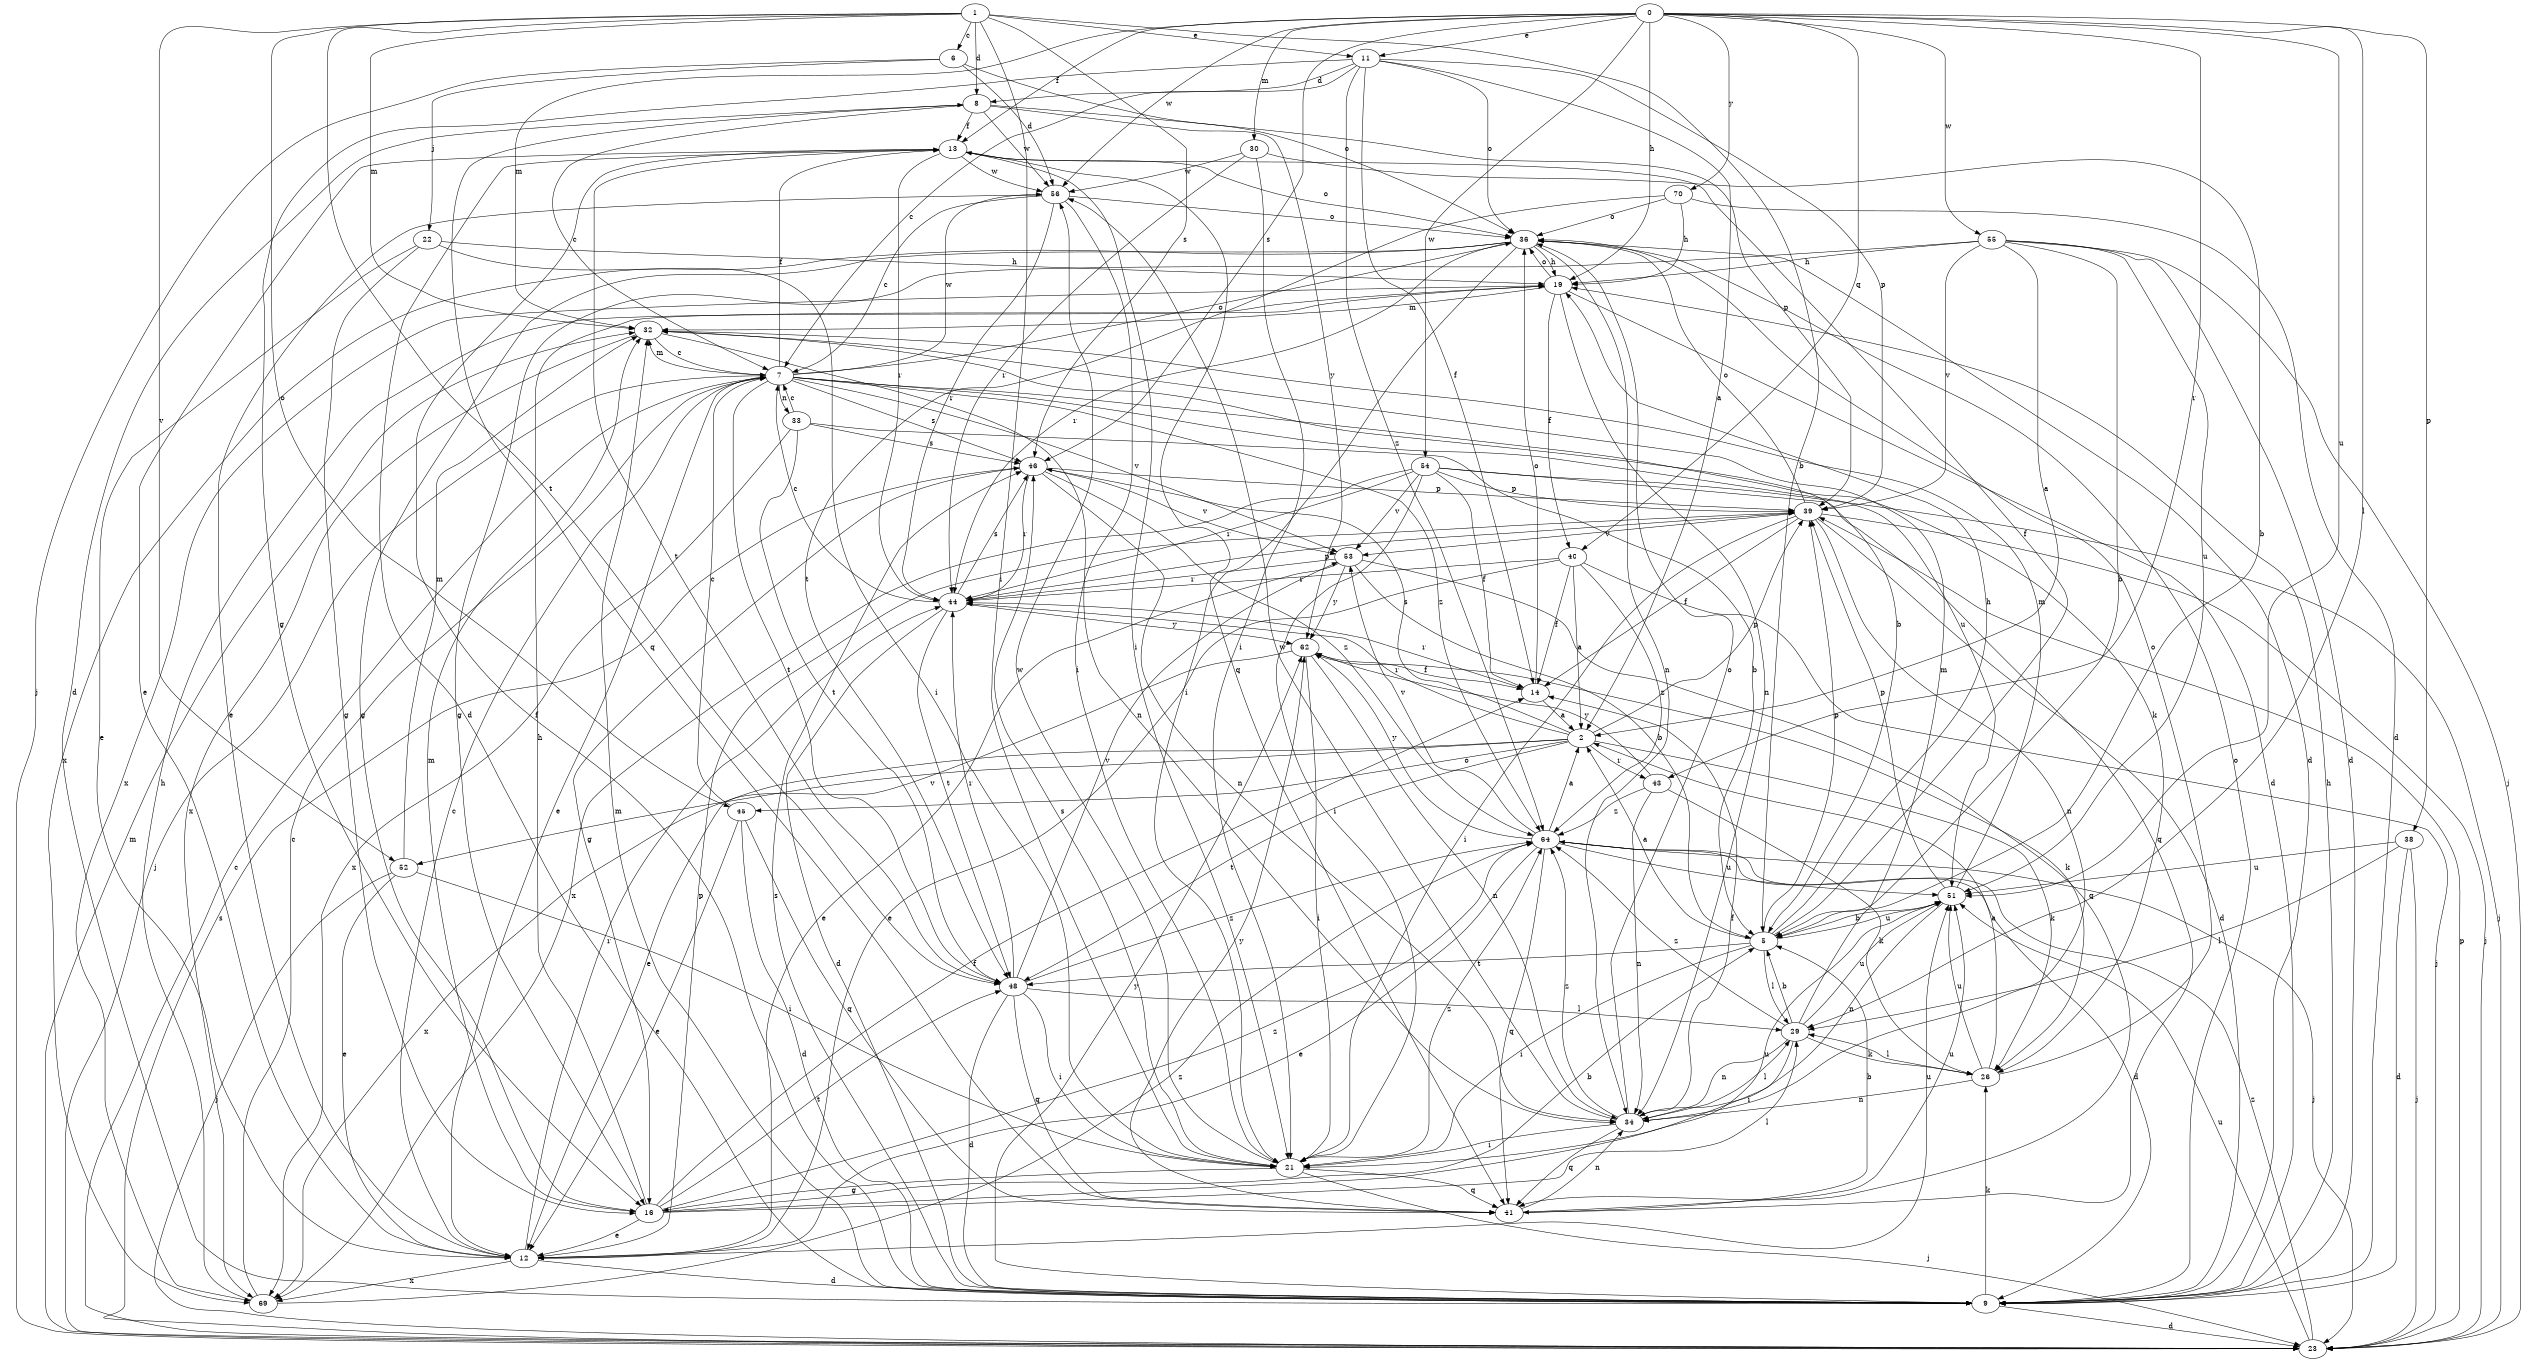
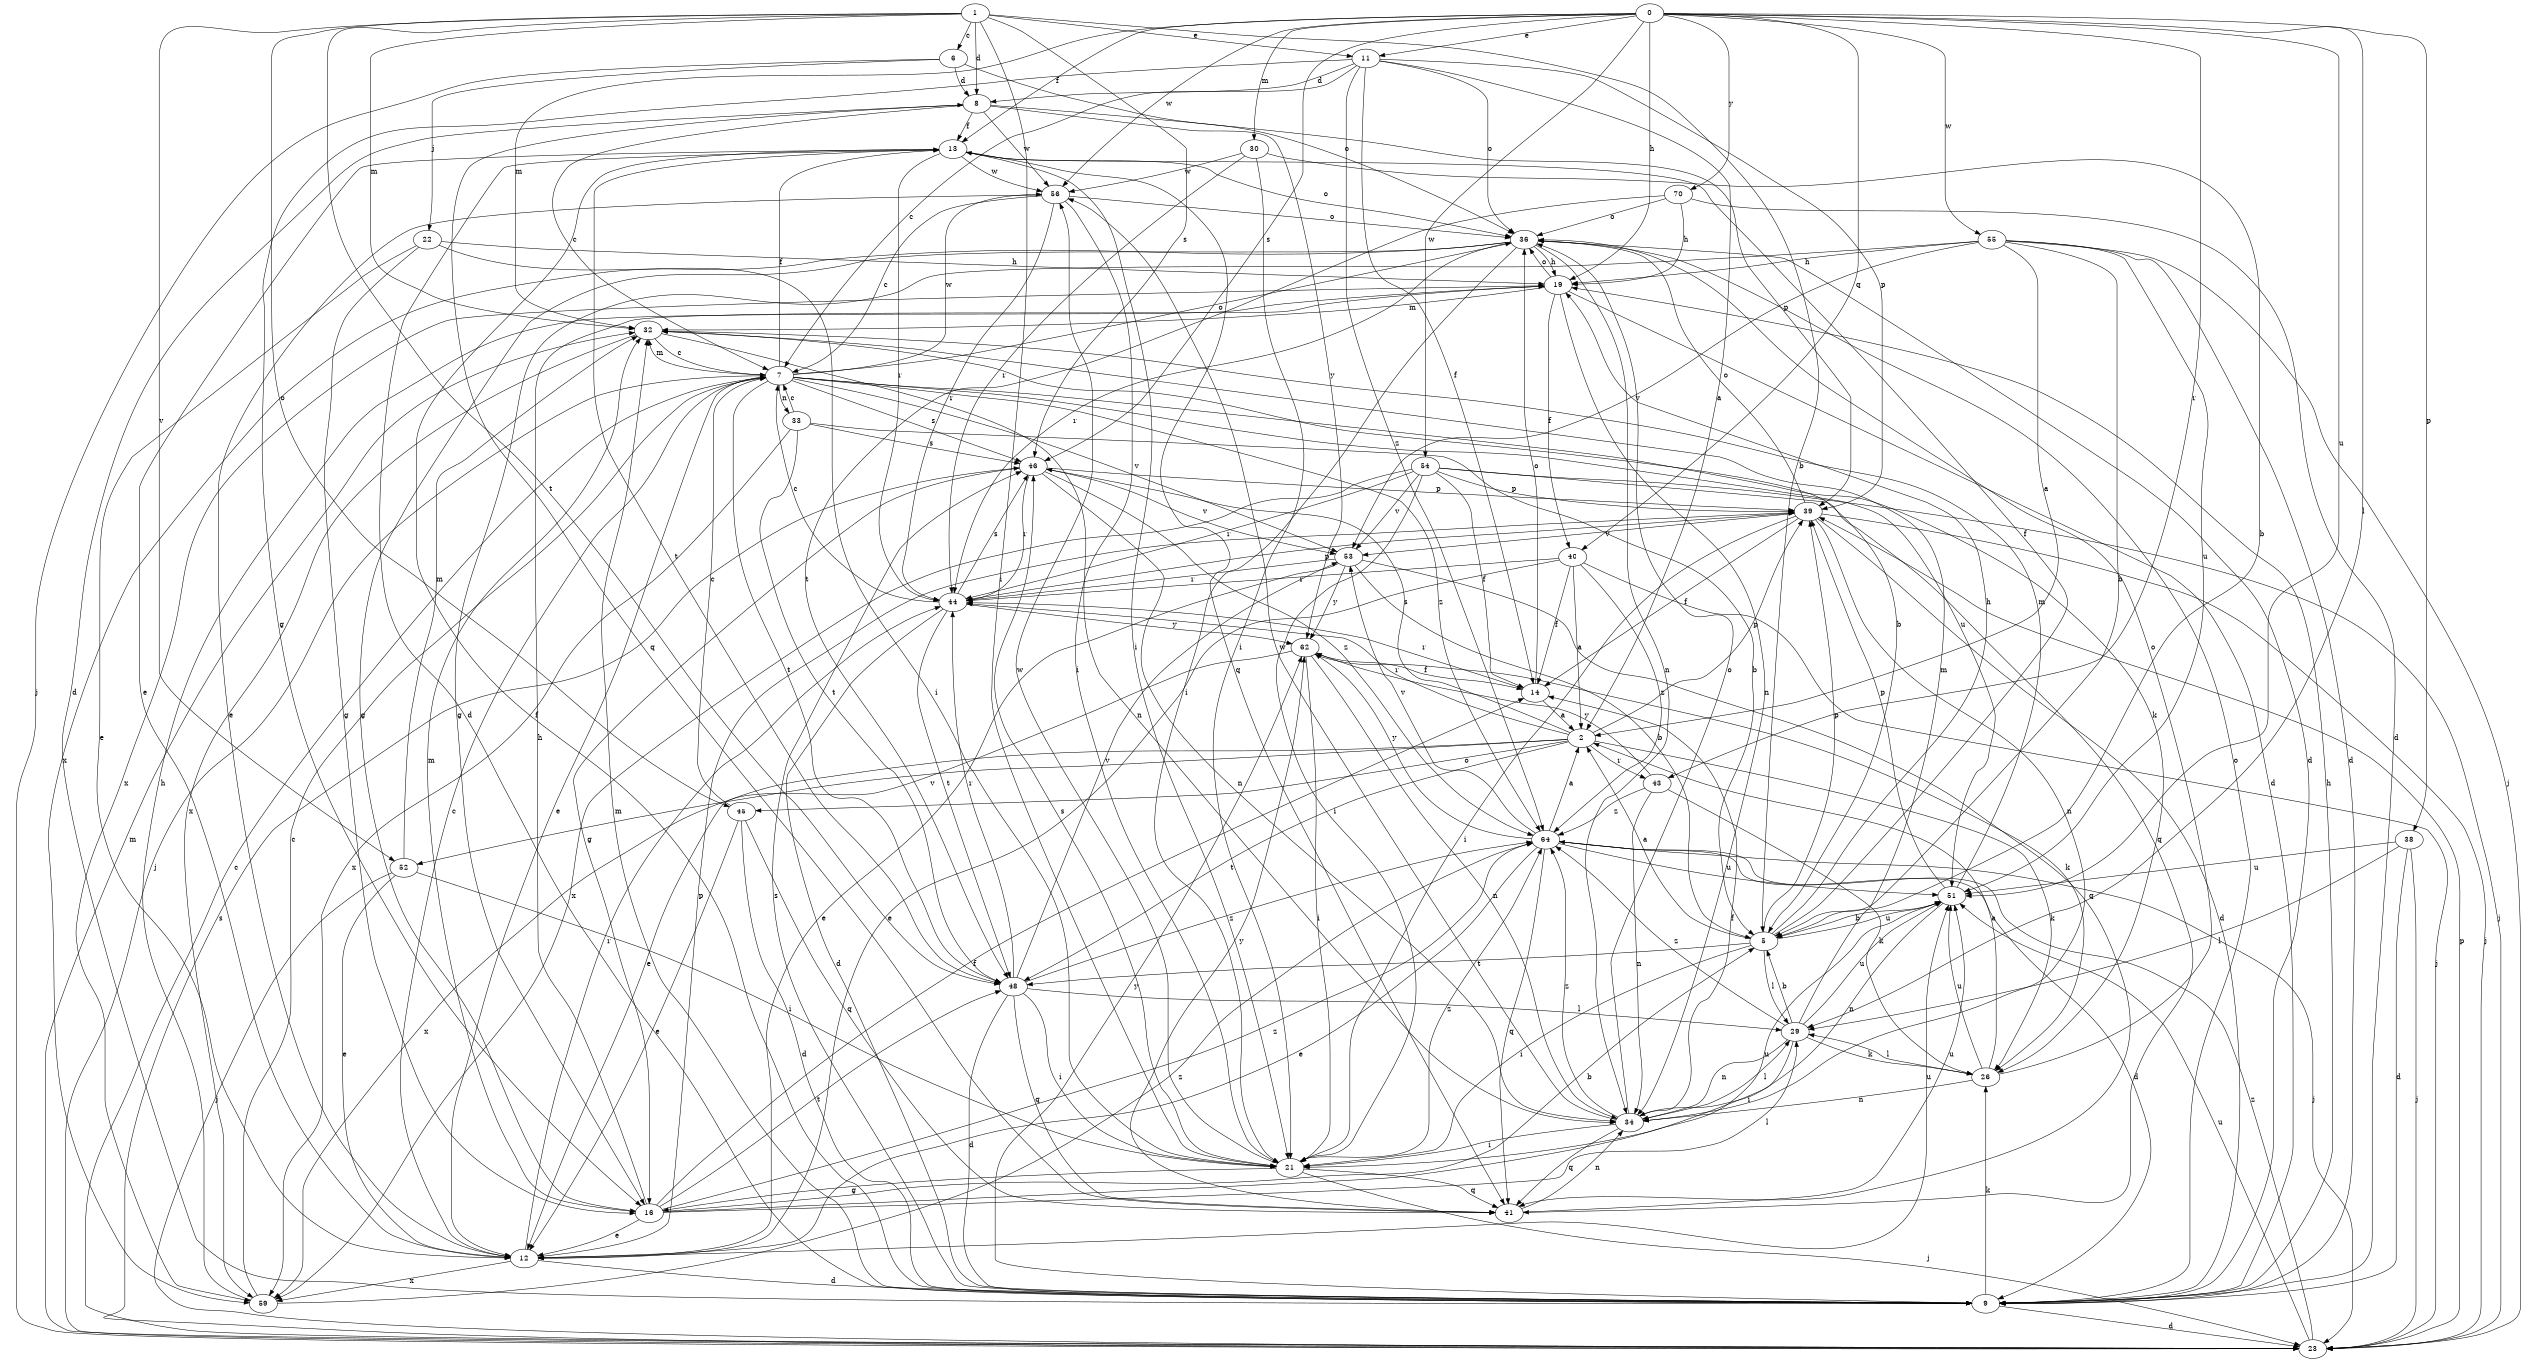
edge "6" -> "56": now "6" -> "8"
edge "55" -> "39": now "55" -> "53"
edge "41" -> "5": removed, label "b"
node "69": label "69" -> "59"
